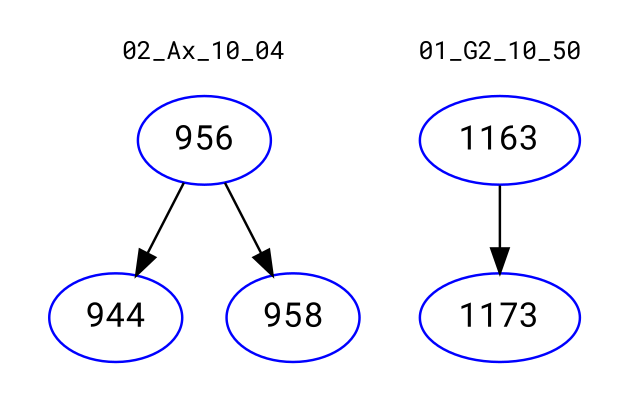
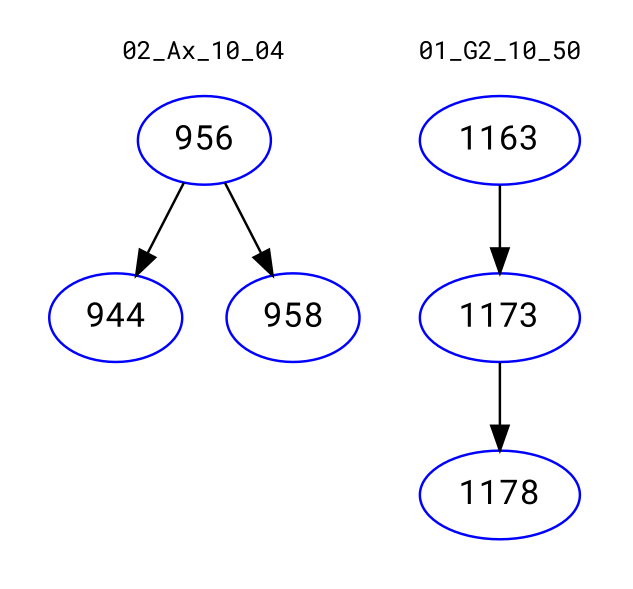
node "1178": added
